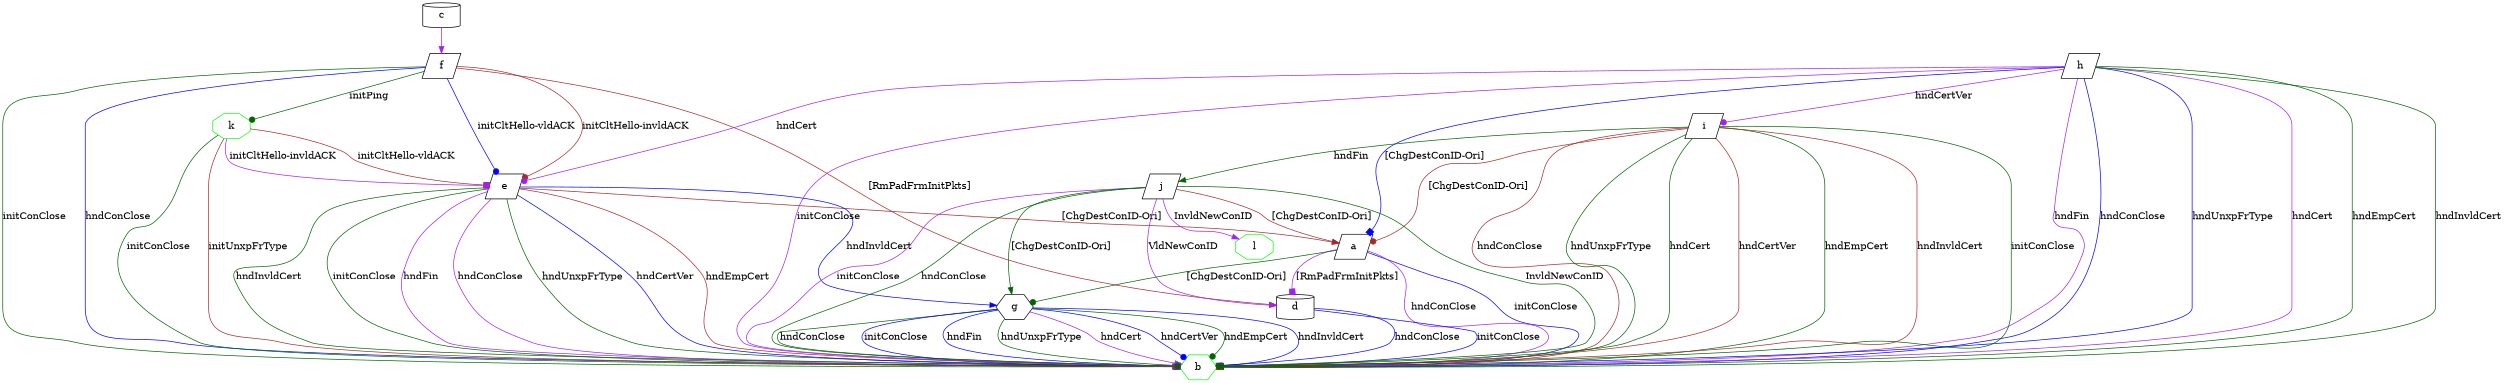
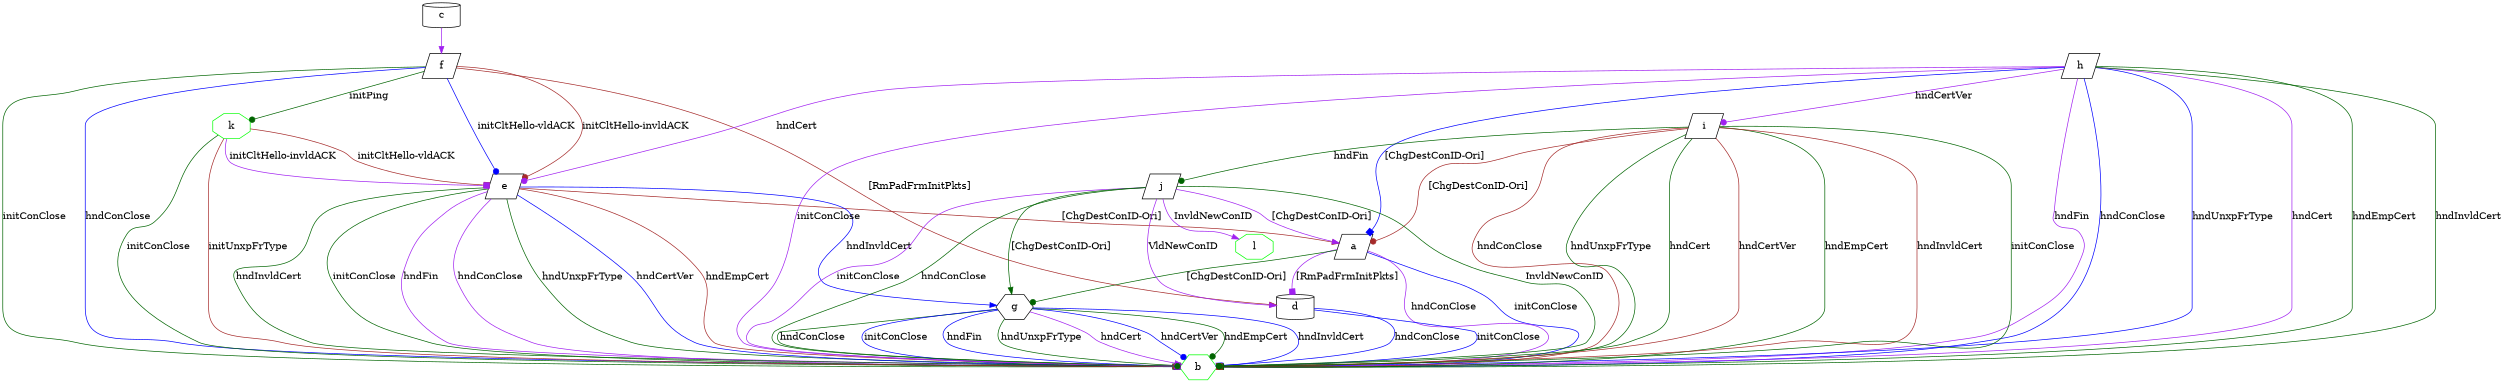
edge "i" -> "j": arrowhead normal -> dot
edge "j" -> "a": color brown -> purple
